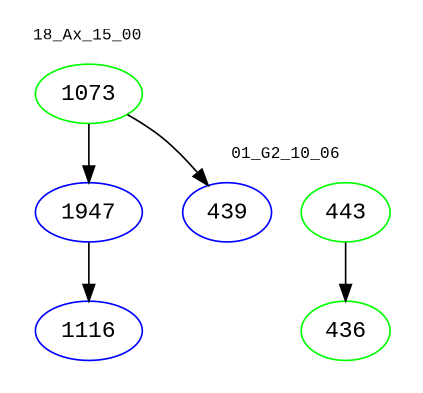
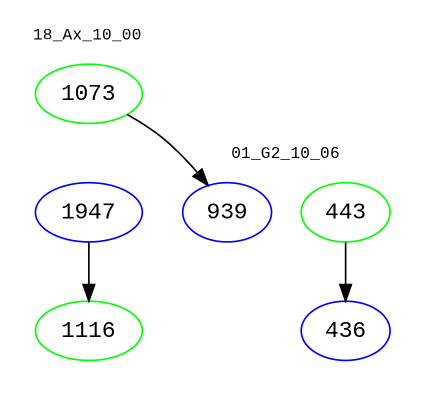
cluster "18_Ax_15_00": label "18_Ax_15_00" -> "18_Ax_10_00"
edge "1073" -> "1947": removed
node "439": label "439" -> "939"
node "1116": color blue -> green
node "436": color green -> blue
